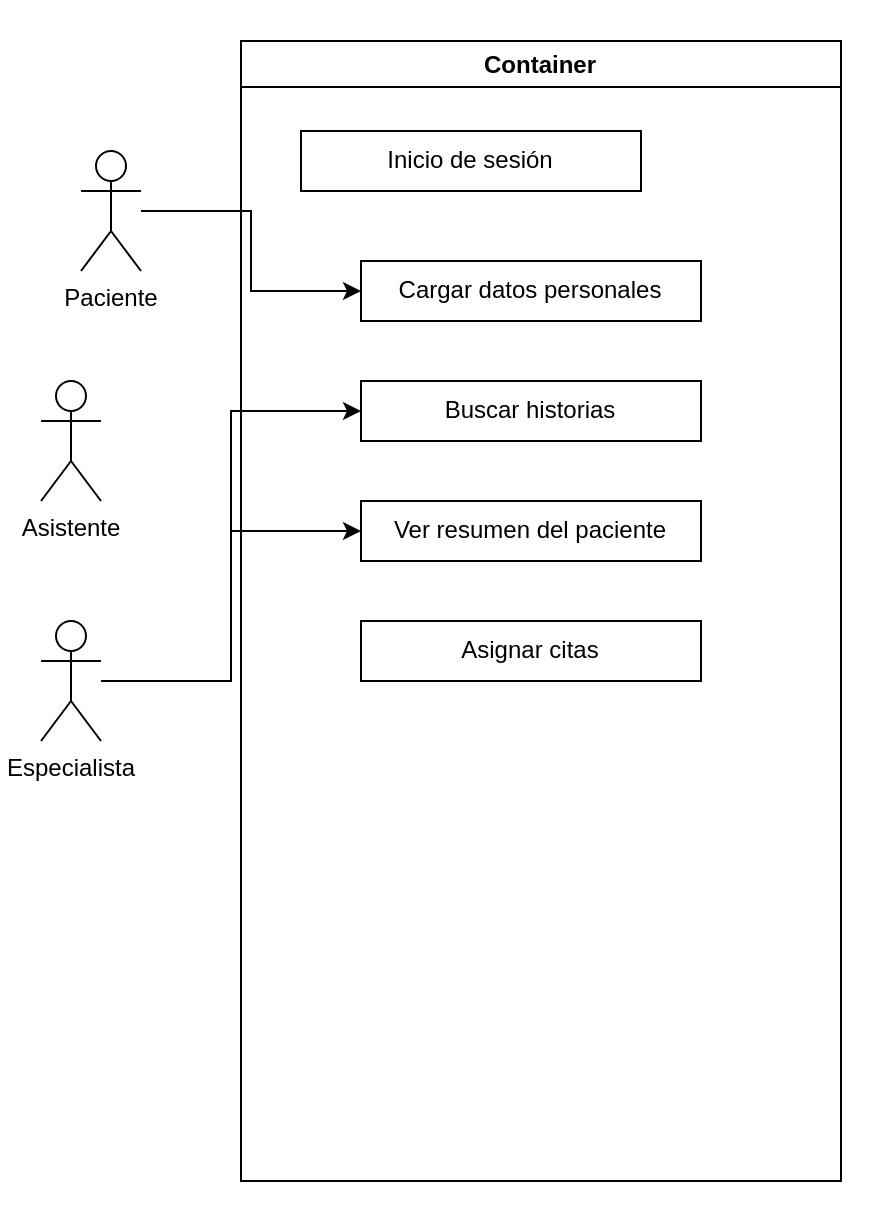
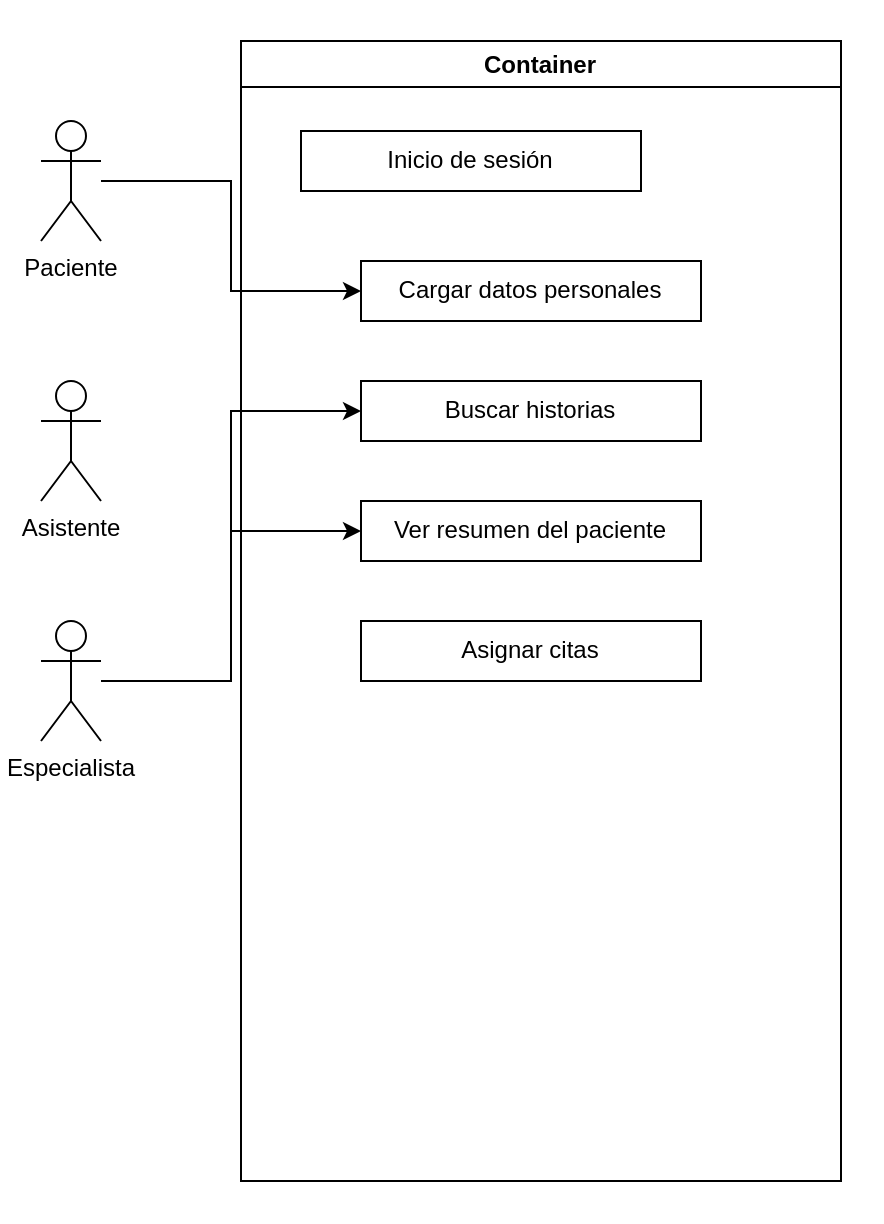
node "Paciente": moved (111, 211) -> (71, 181)
